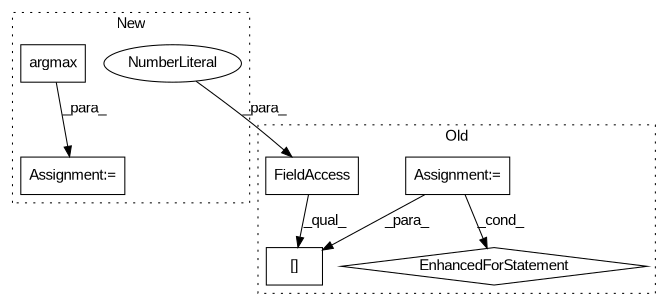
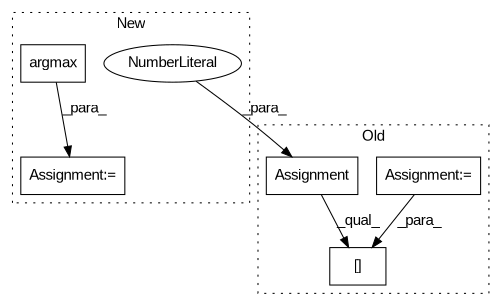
node "FieldAccess": label "FieldAccess" -> "Assignment"
node "EnhancedForStatement": removed
